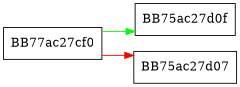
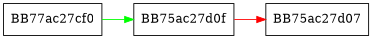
edge "BB77ac27cf0" -> "BB75ac27d07": now "BB75ac27d0f" -> "BB75ac27d07"
